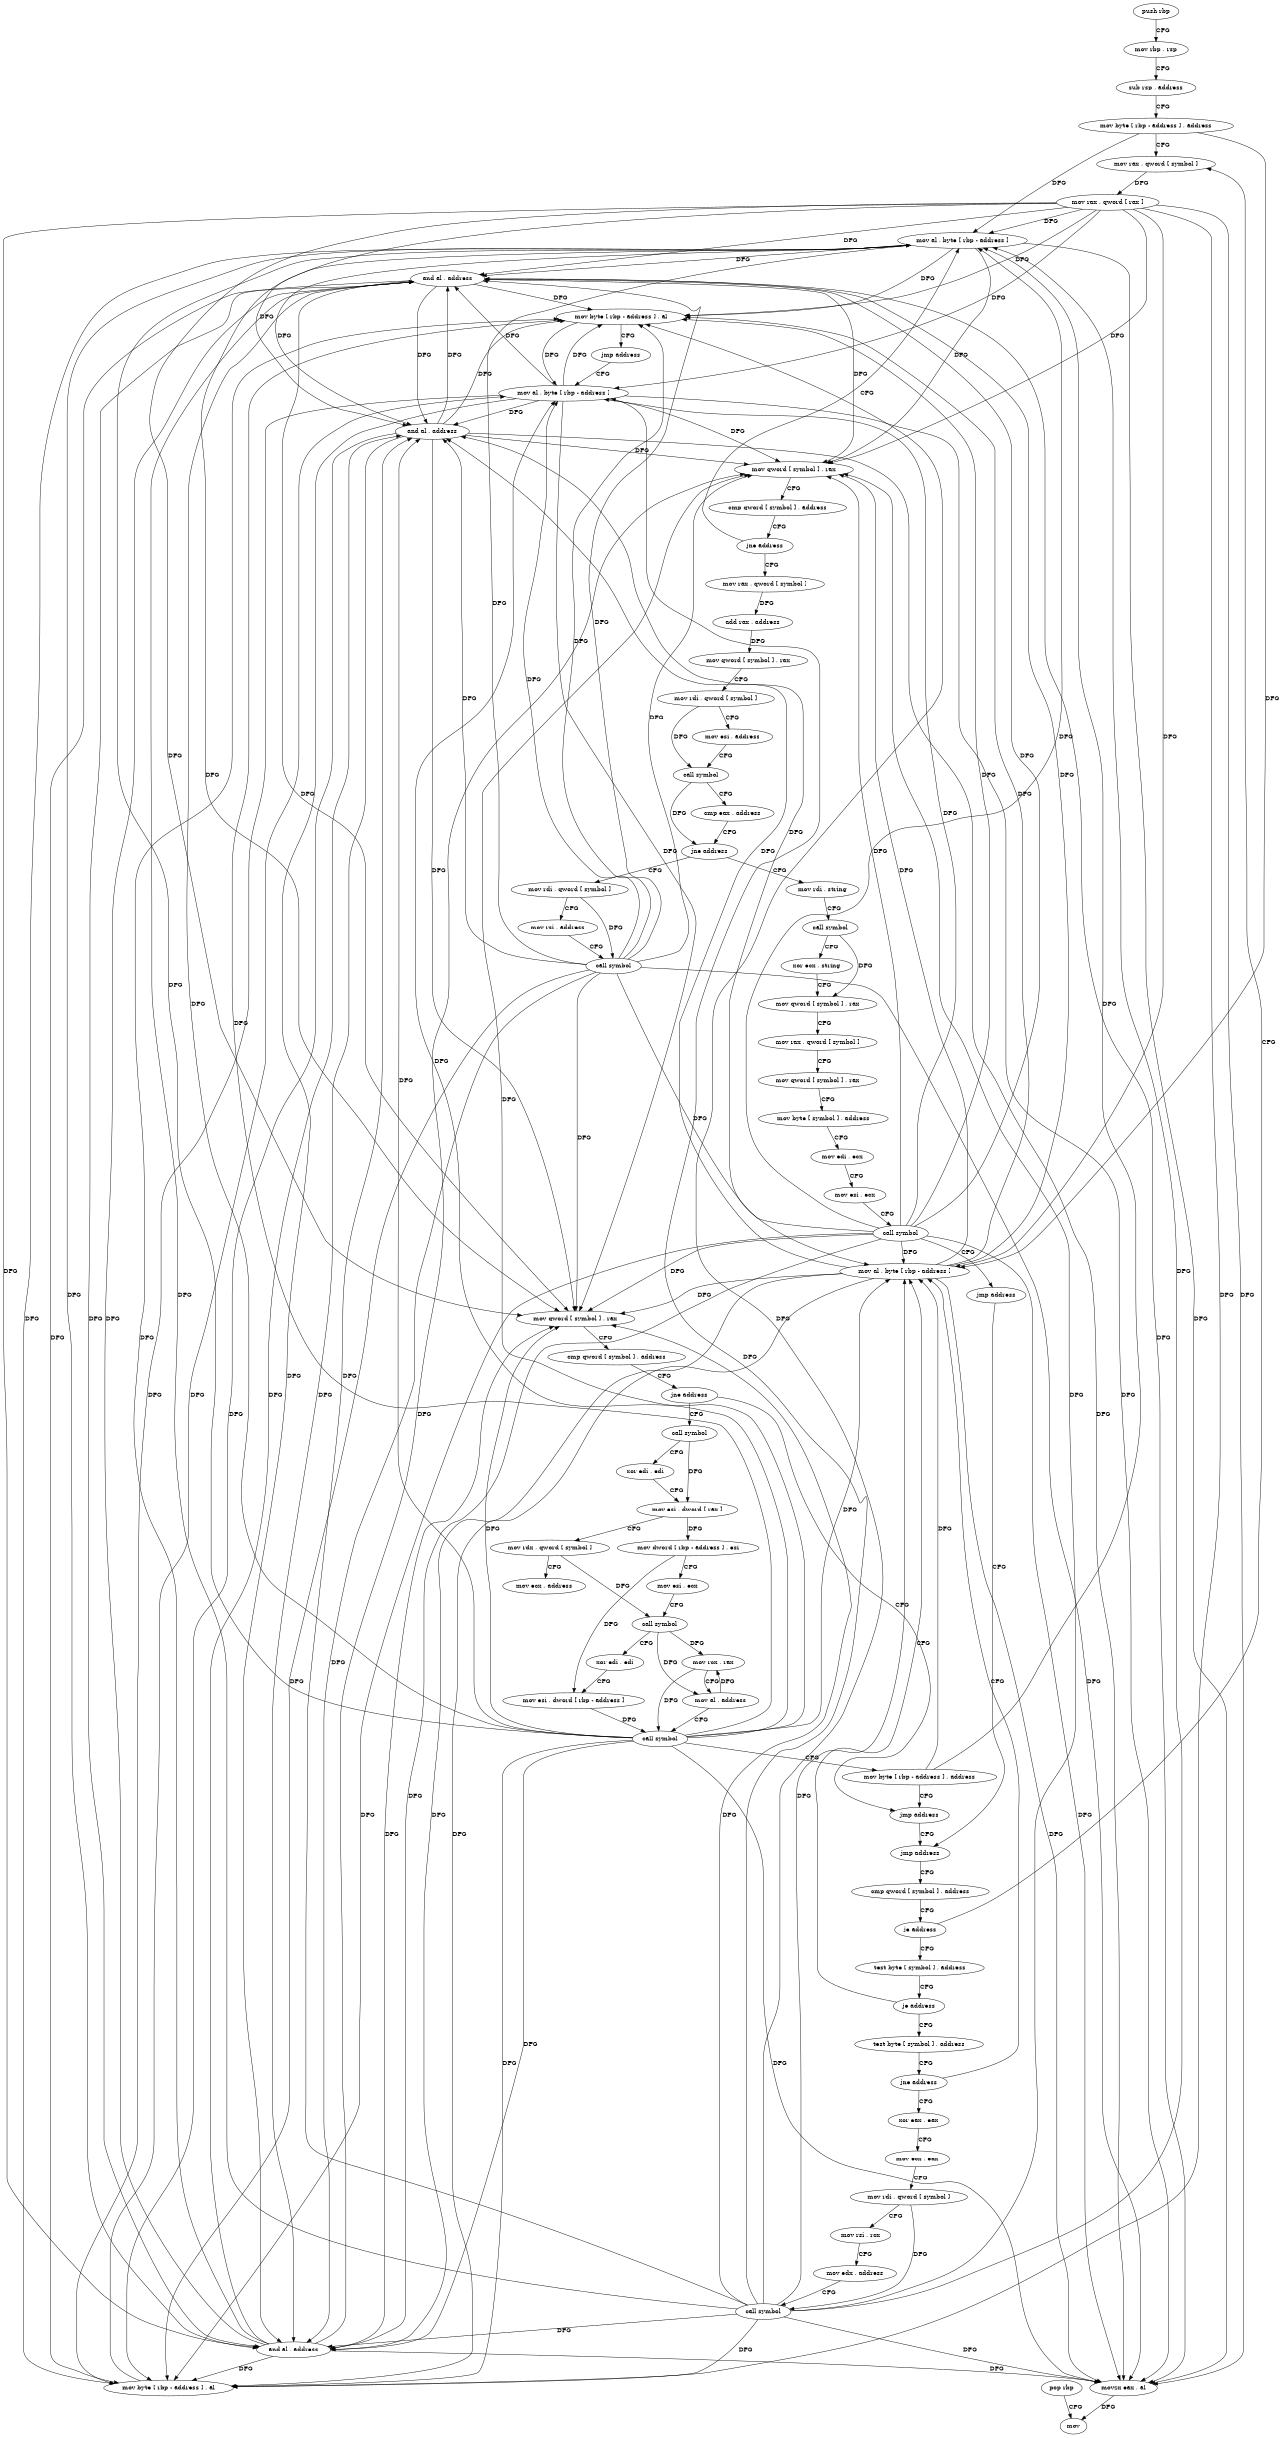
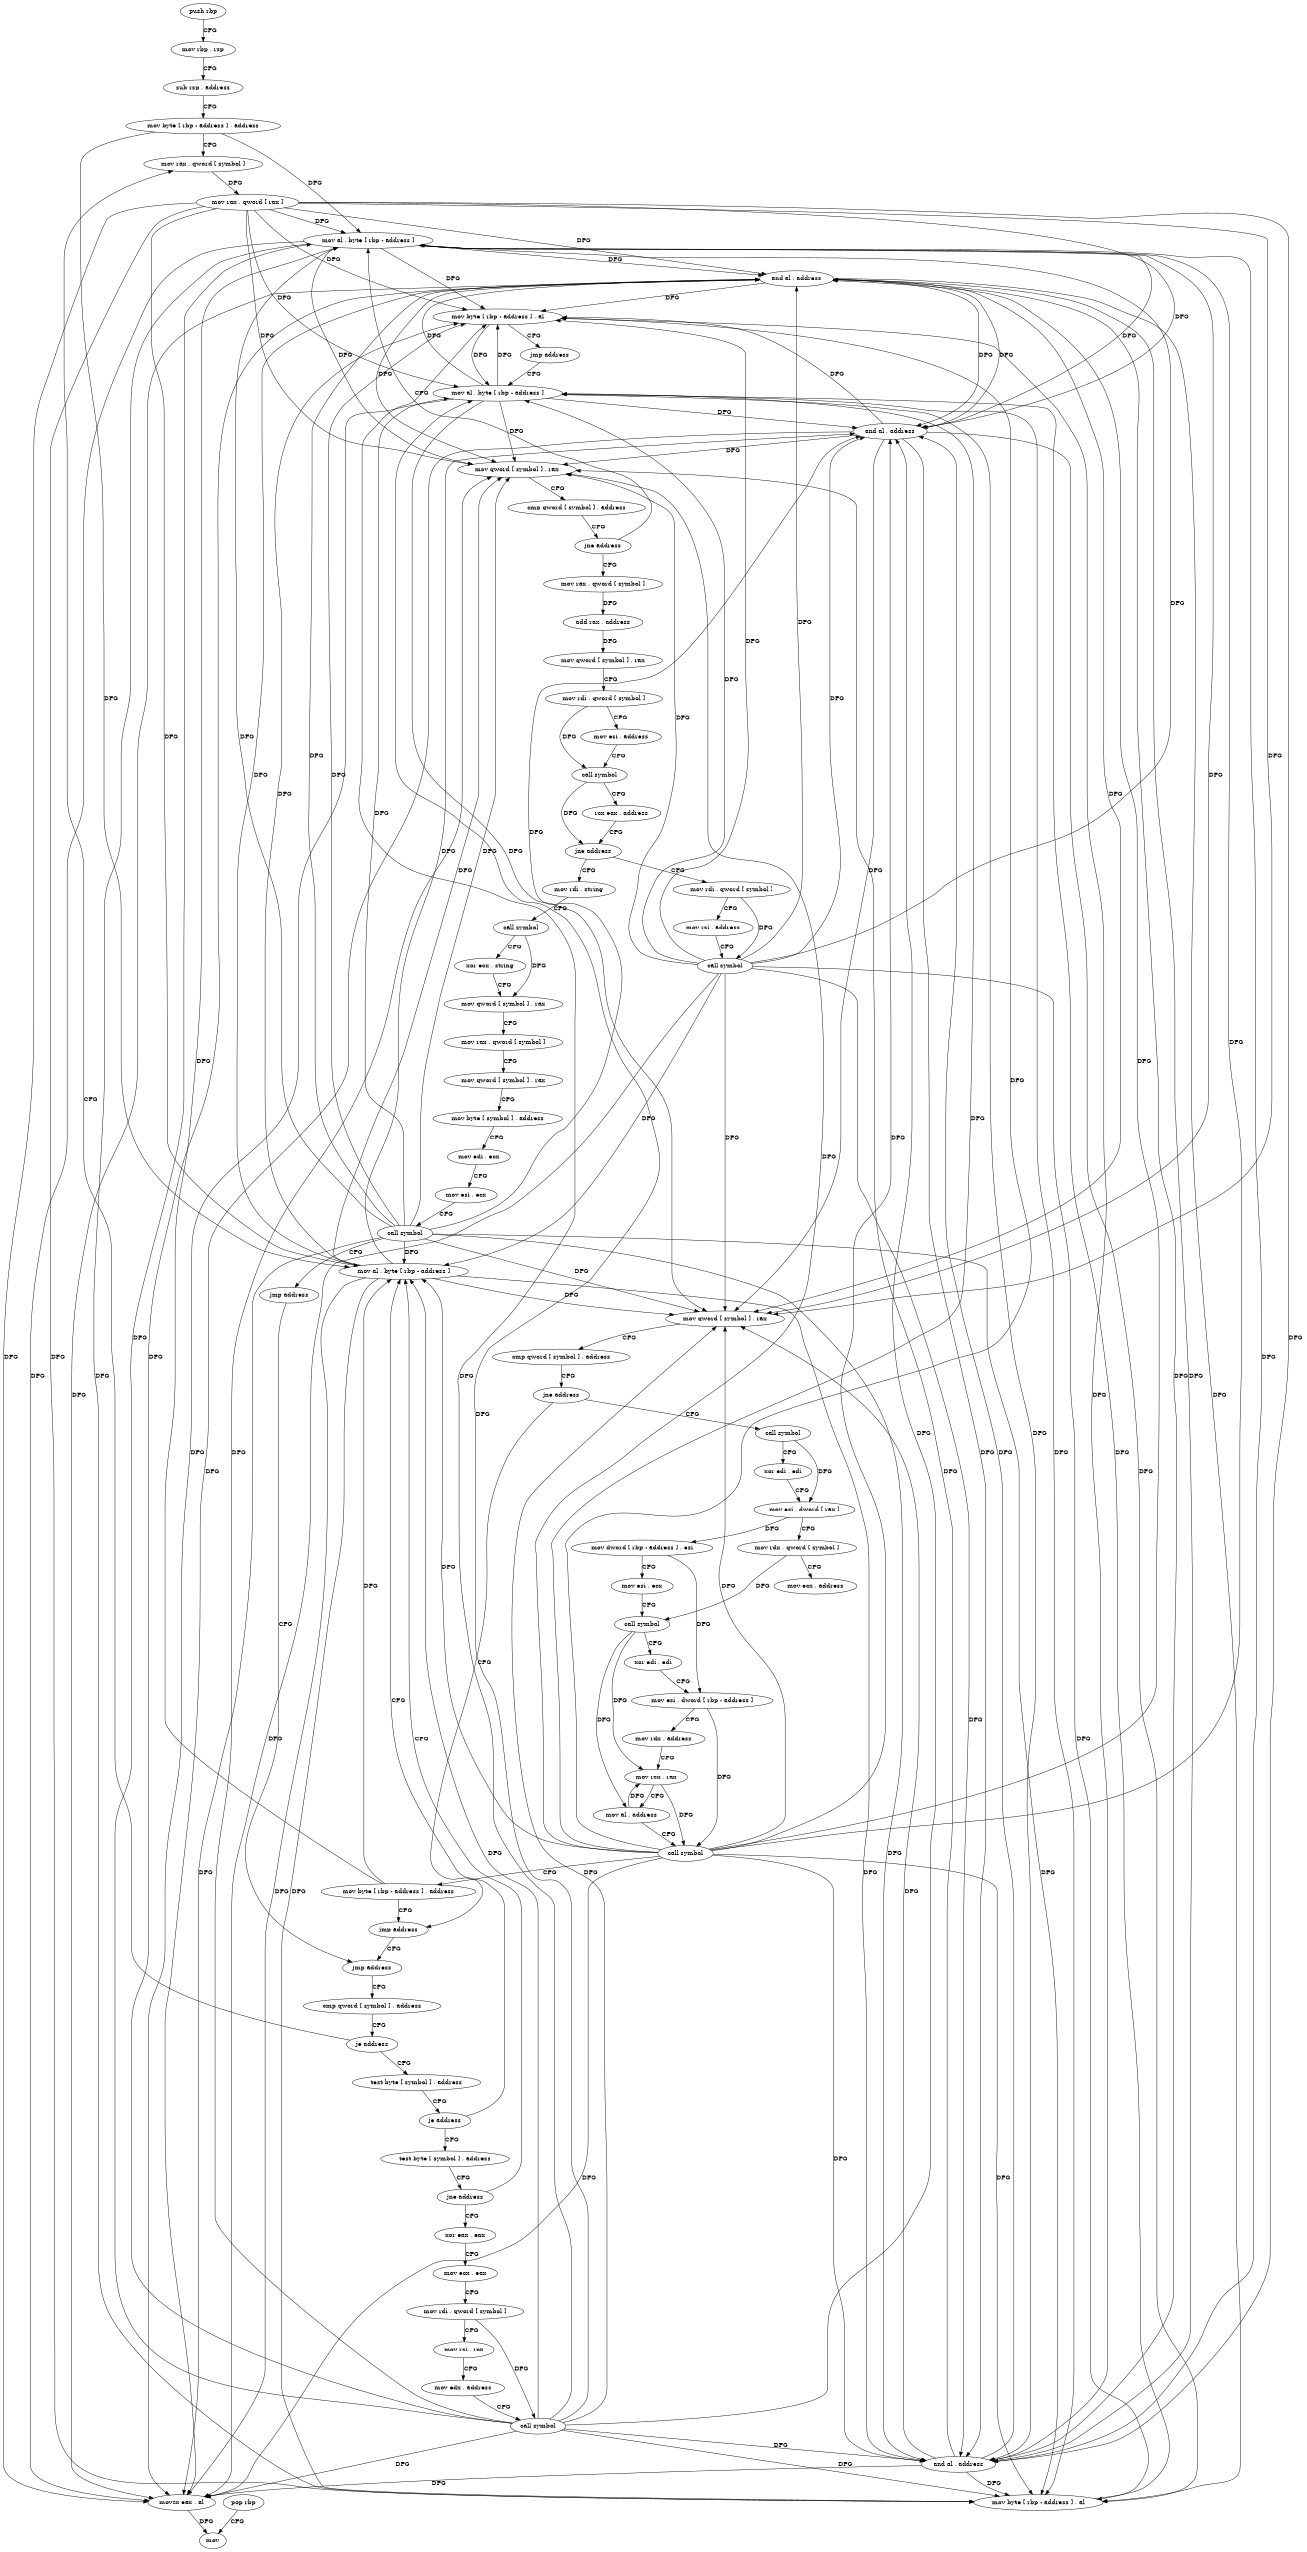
node "cmp eax , address": label "cmp eax , address" -> "rcx eax , address"
node "mov rdx , address": added
